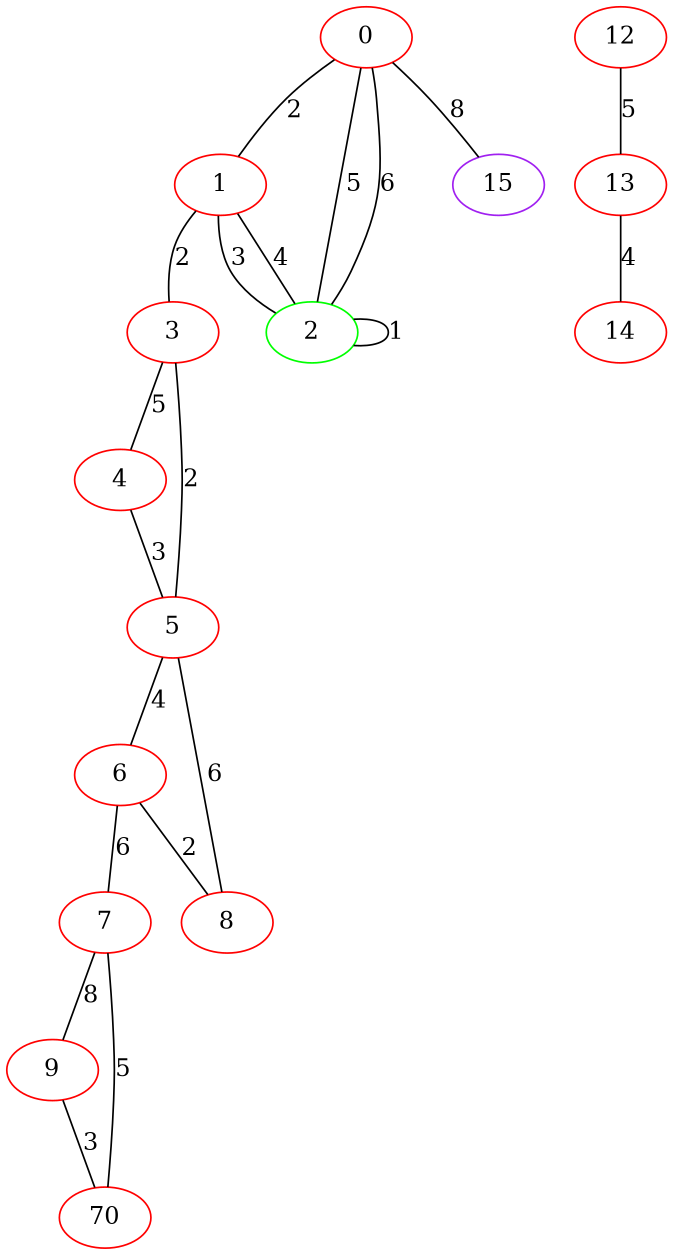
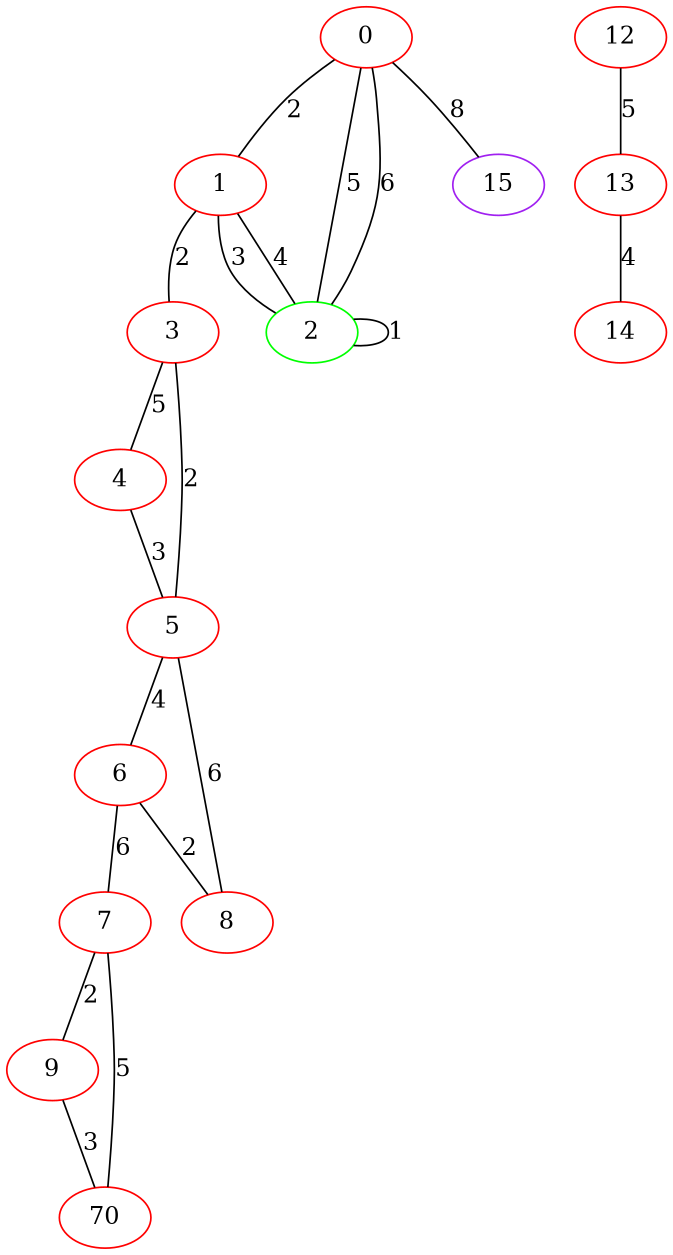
edge "7" -- "9": label "8" -> "2"
